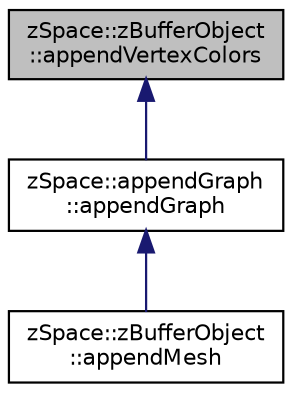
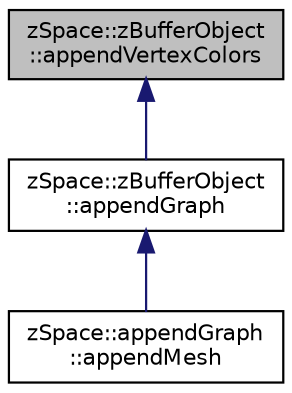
node "zSpace::appendGraph ::appendGraph": label "zSpace::appendGraph ::appendGraph" -> "zSpace::zBufferObject ::appendGraph"
node "zSpace::zBufferObject ::appendMesh": label "zSpace::zBufferObject ::appendMesh" -> "zSpace::appendGraph ::appendMesh"
